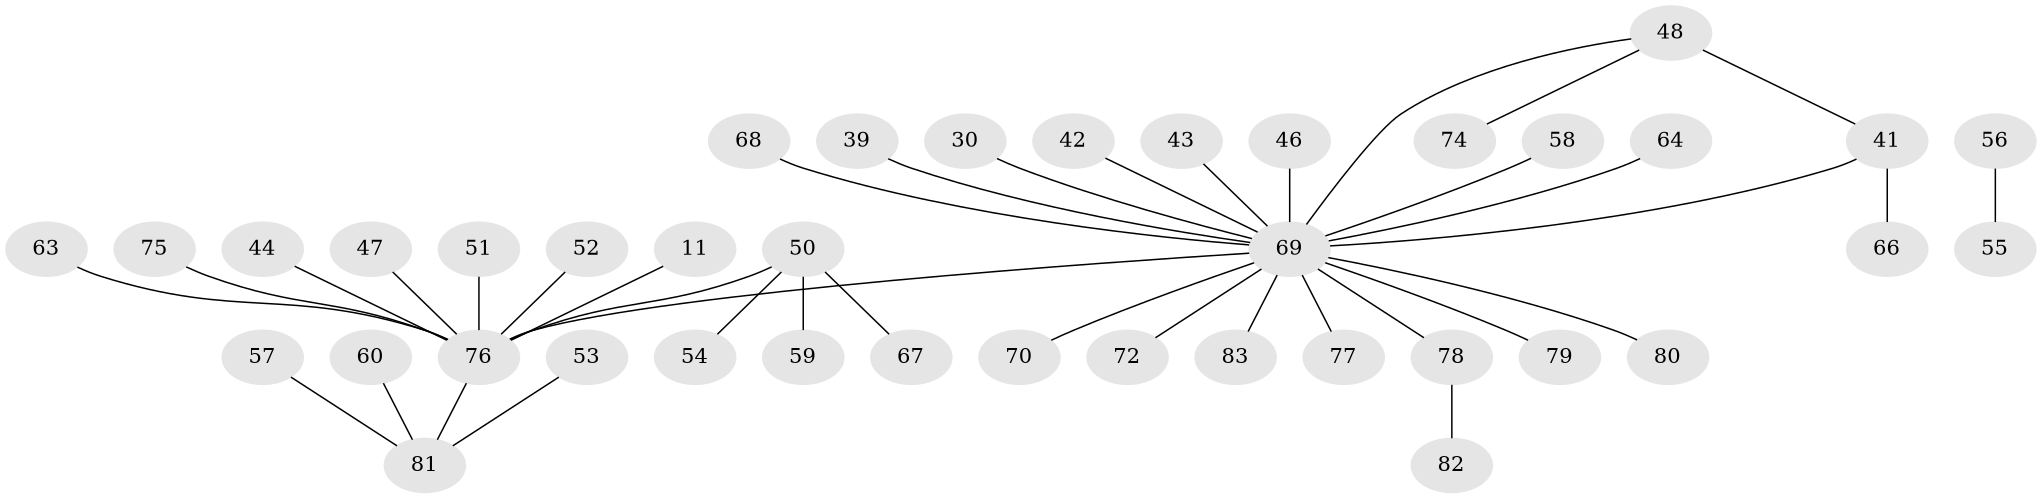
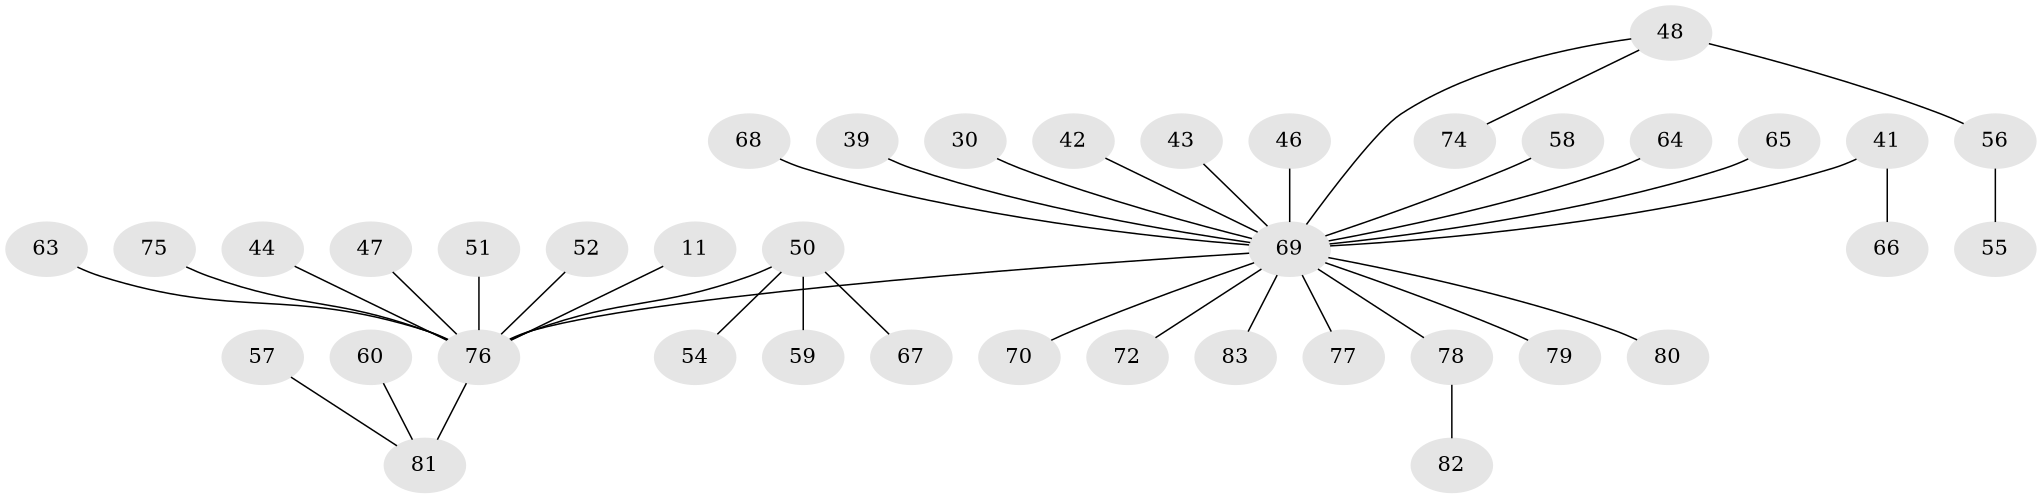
edge "48" -- "41": now "48" -- "56"
node "65": added
node "53": removed
